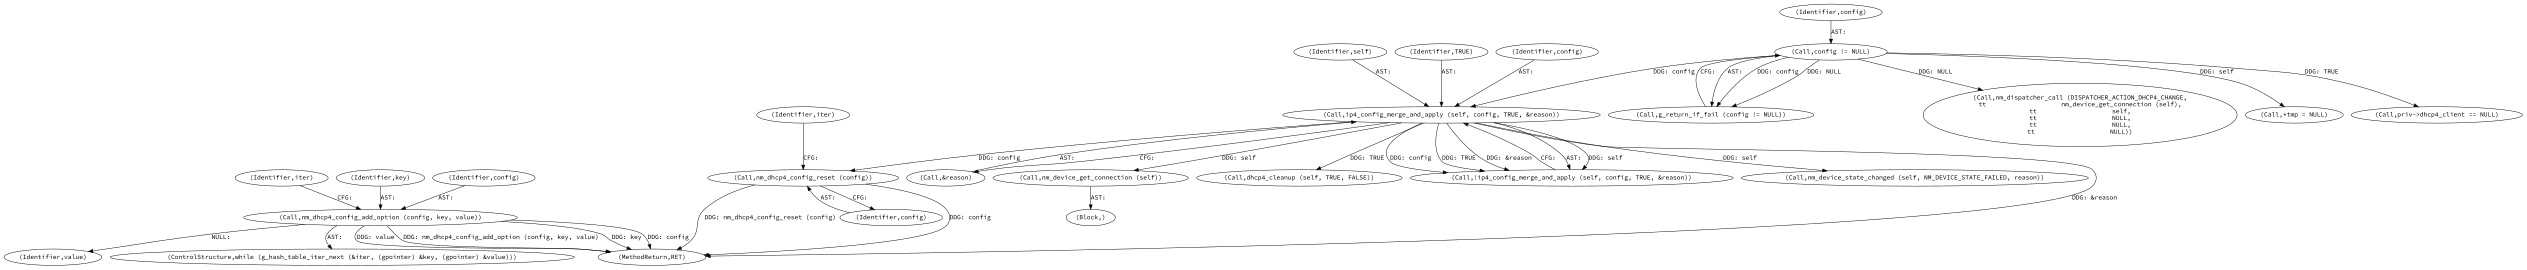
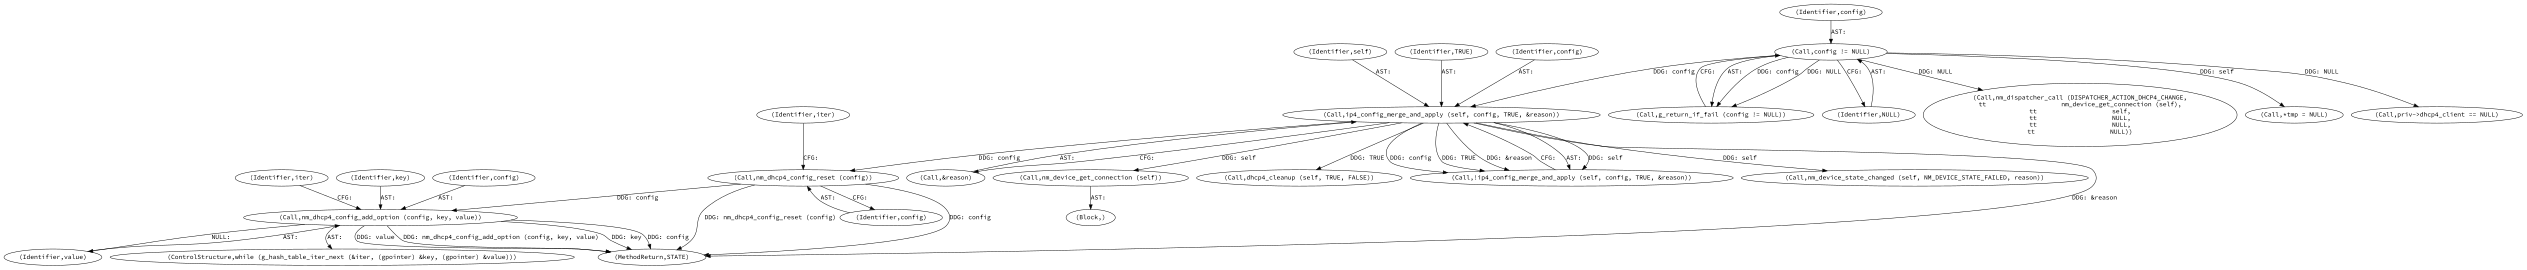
edge "(Call,config != NULL)" -> "(Call,priv->dhcp4_client == NULL)": label "DDG: TRUE" -> "DDG: NULL"
node "(Identifier,NULL)": added
edge "(Call,nm_dhcp4_config_reset (config))" -> "(Call,nm_dhcp4_config_add_option (config, key, value))": added, label "DDG: config"
edge "(Identifier,value)" -> "(Call,nm_dhcp4_config_add_option (config, key, value))": added, label "AST:"
node "(MethodReturn,RET)": label "(MethodReturn,RET)" -> "(MethodReturn,STATE)"
